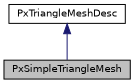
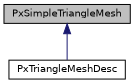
edge "PxSimpleTriangleMesh" -> "PxTriangleMeshDesc": reversed
